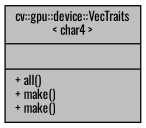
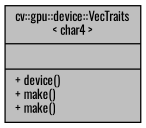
node "cv::gpu::device::VecTraits": text "+ all()" -> "+ device()"
